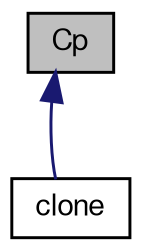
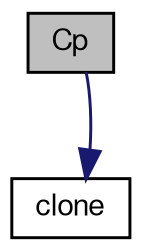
edge "clone" -> "Cp": reversed
